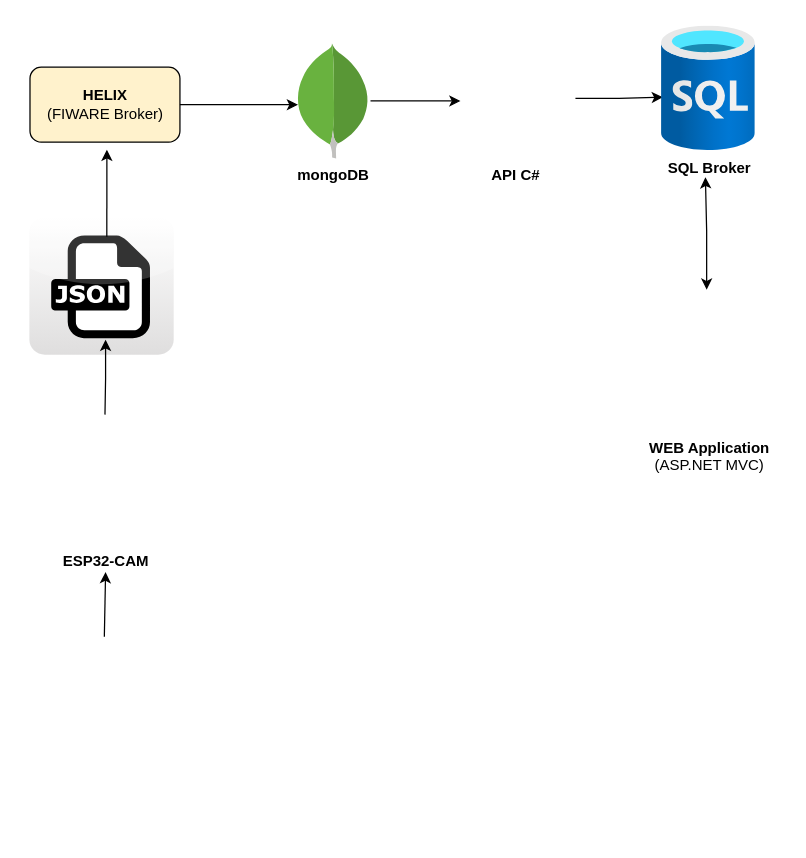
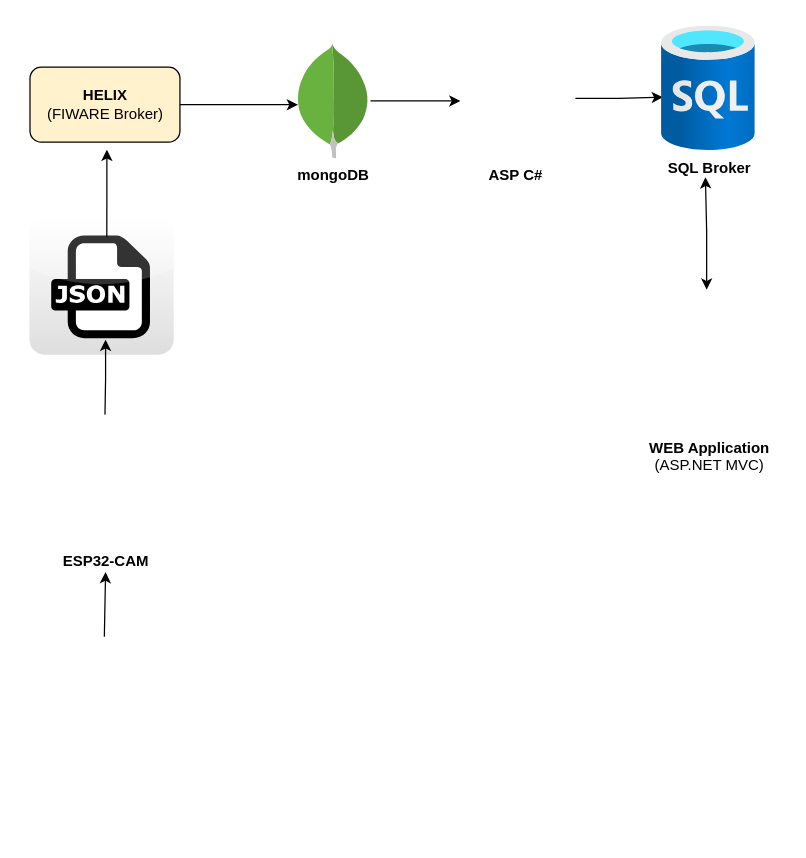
node "API C#": label "API C#" -> "ASP C#"
